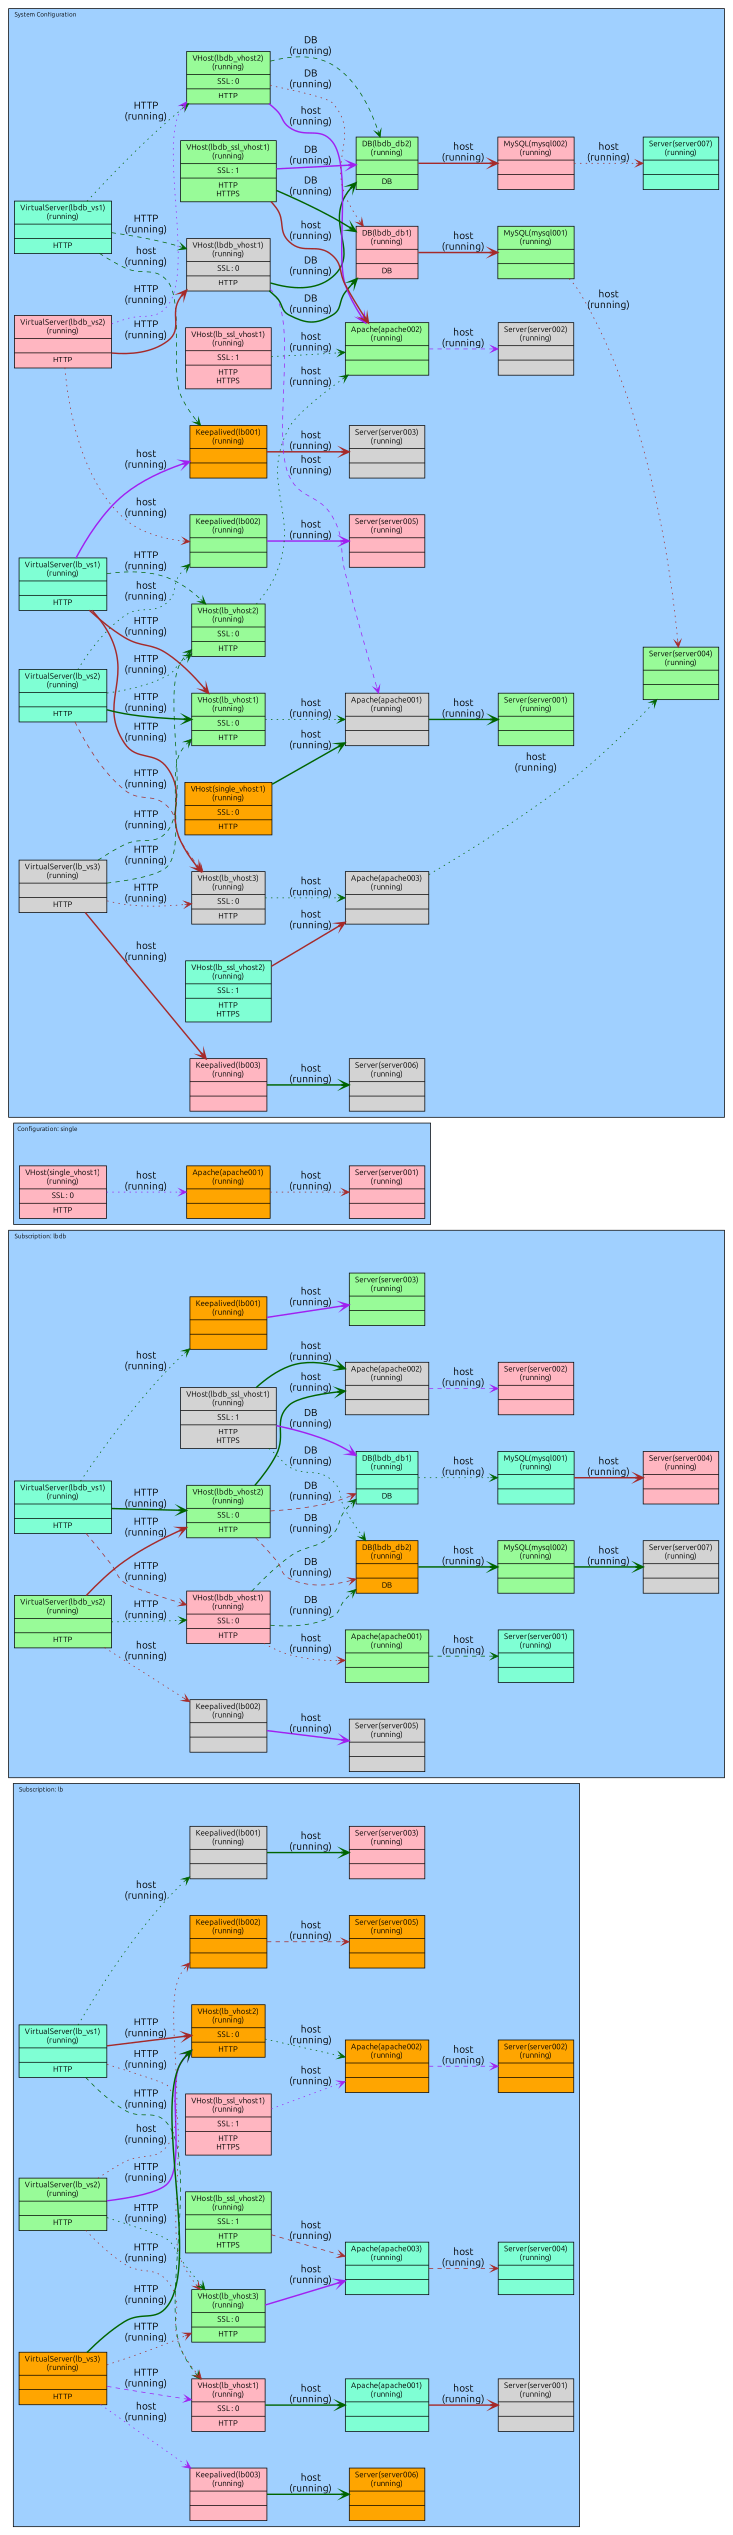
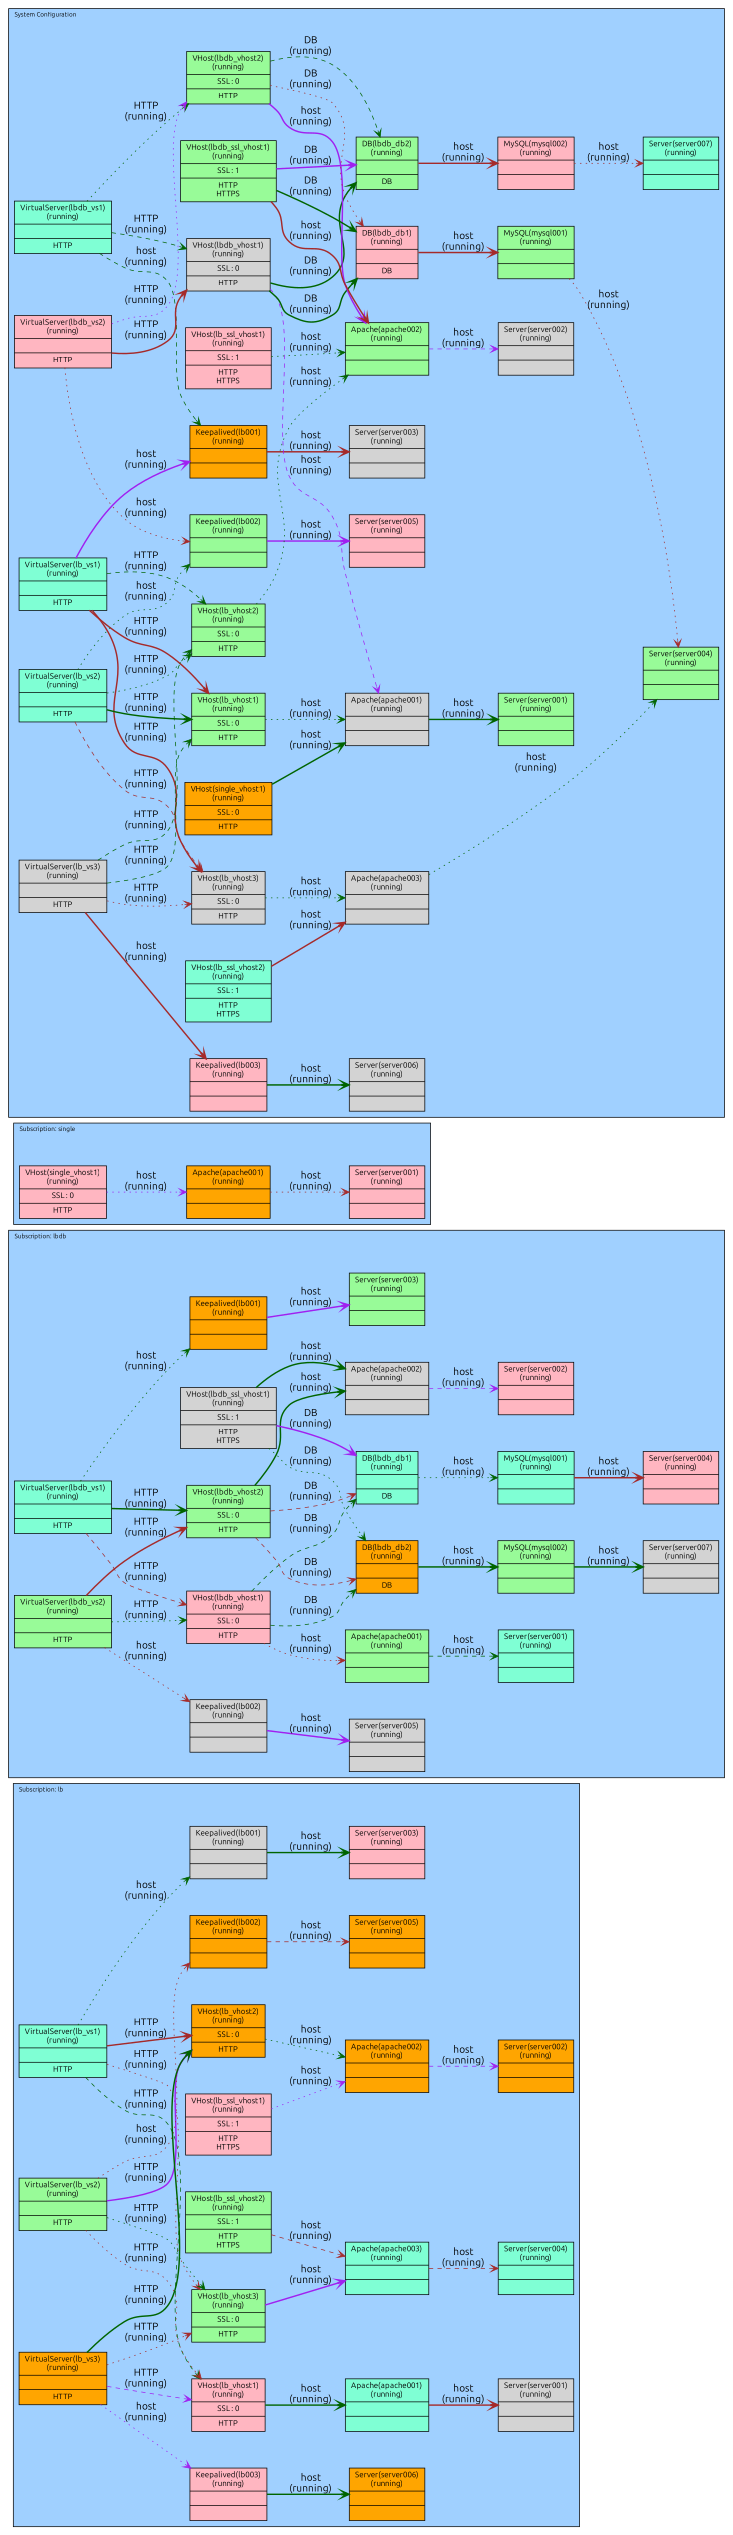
cluster "Configuration: single": label "Configuration: single" -> "Subscription: single"
